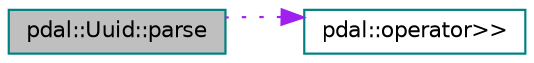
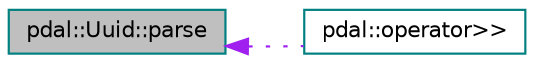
edge "pdal::Uuid::parse" -> "pdal::operator>>": reversed
